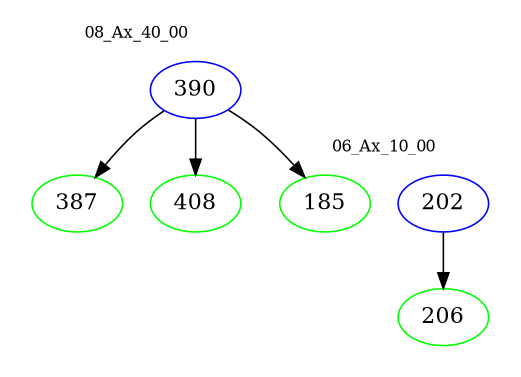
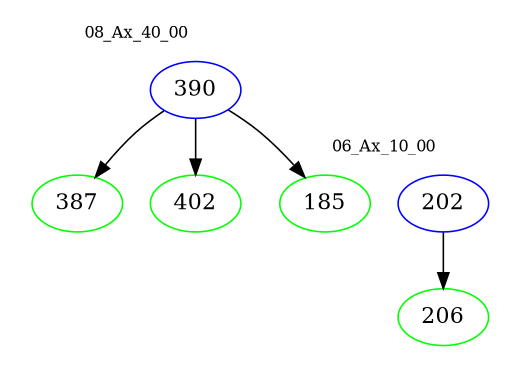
node "408": label "408" -> "402"
